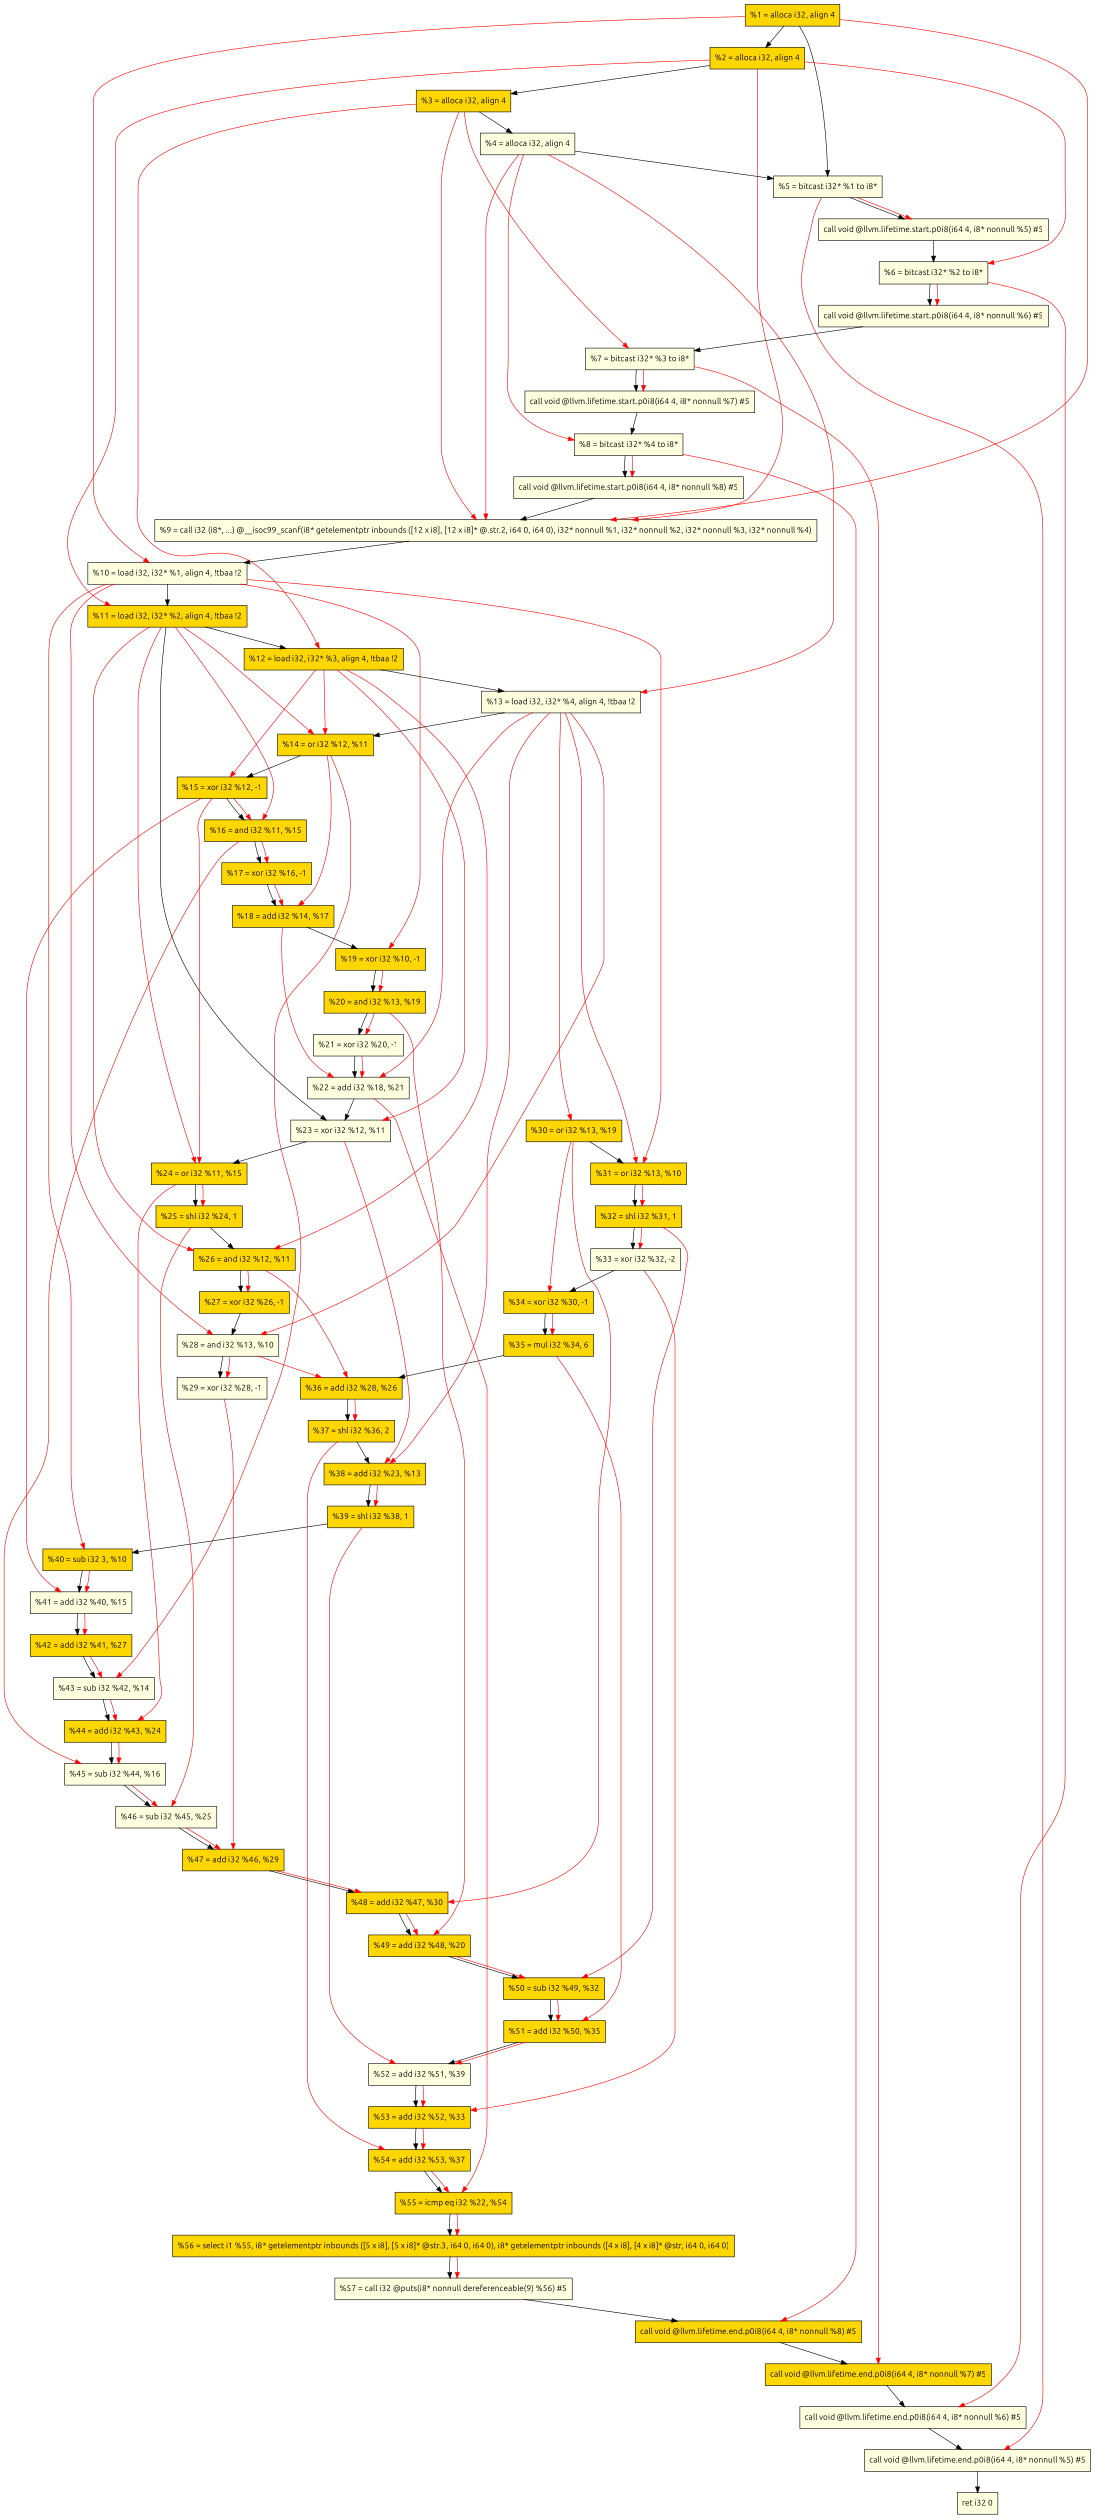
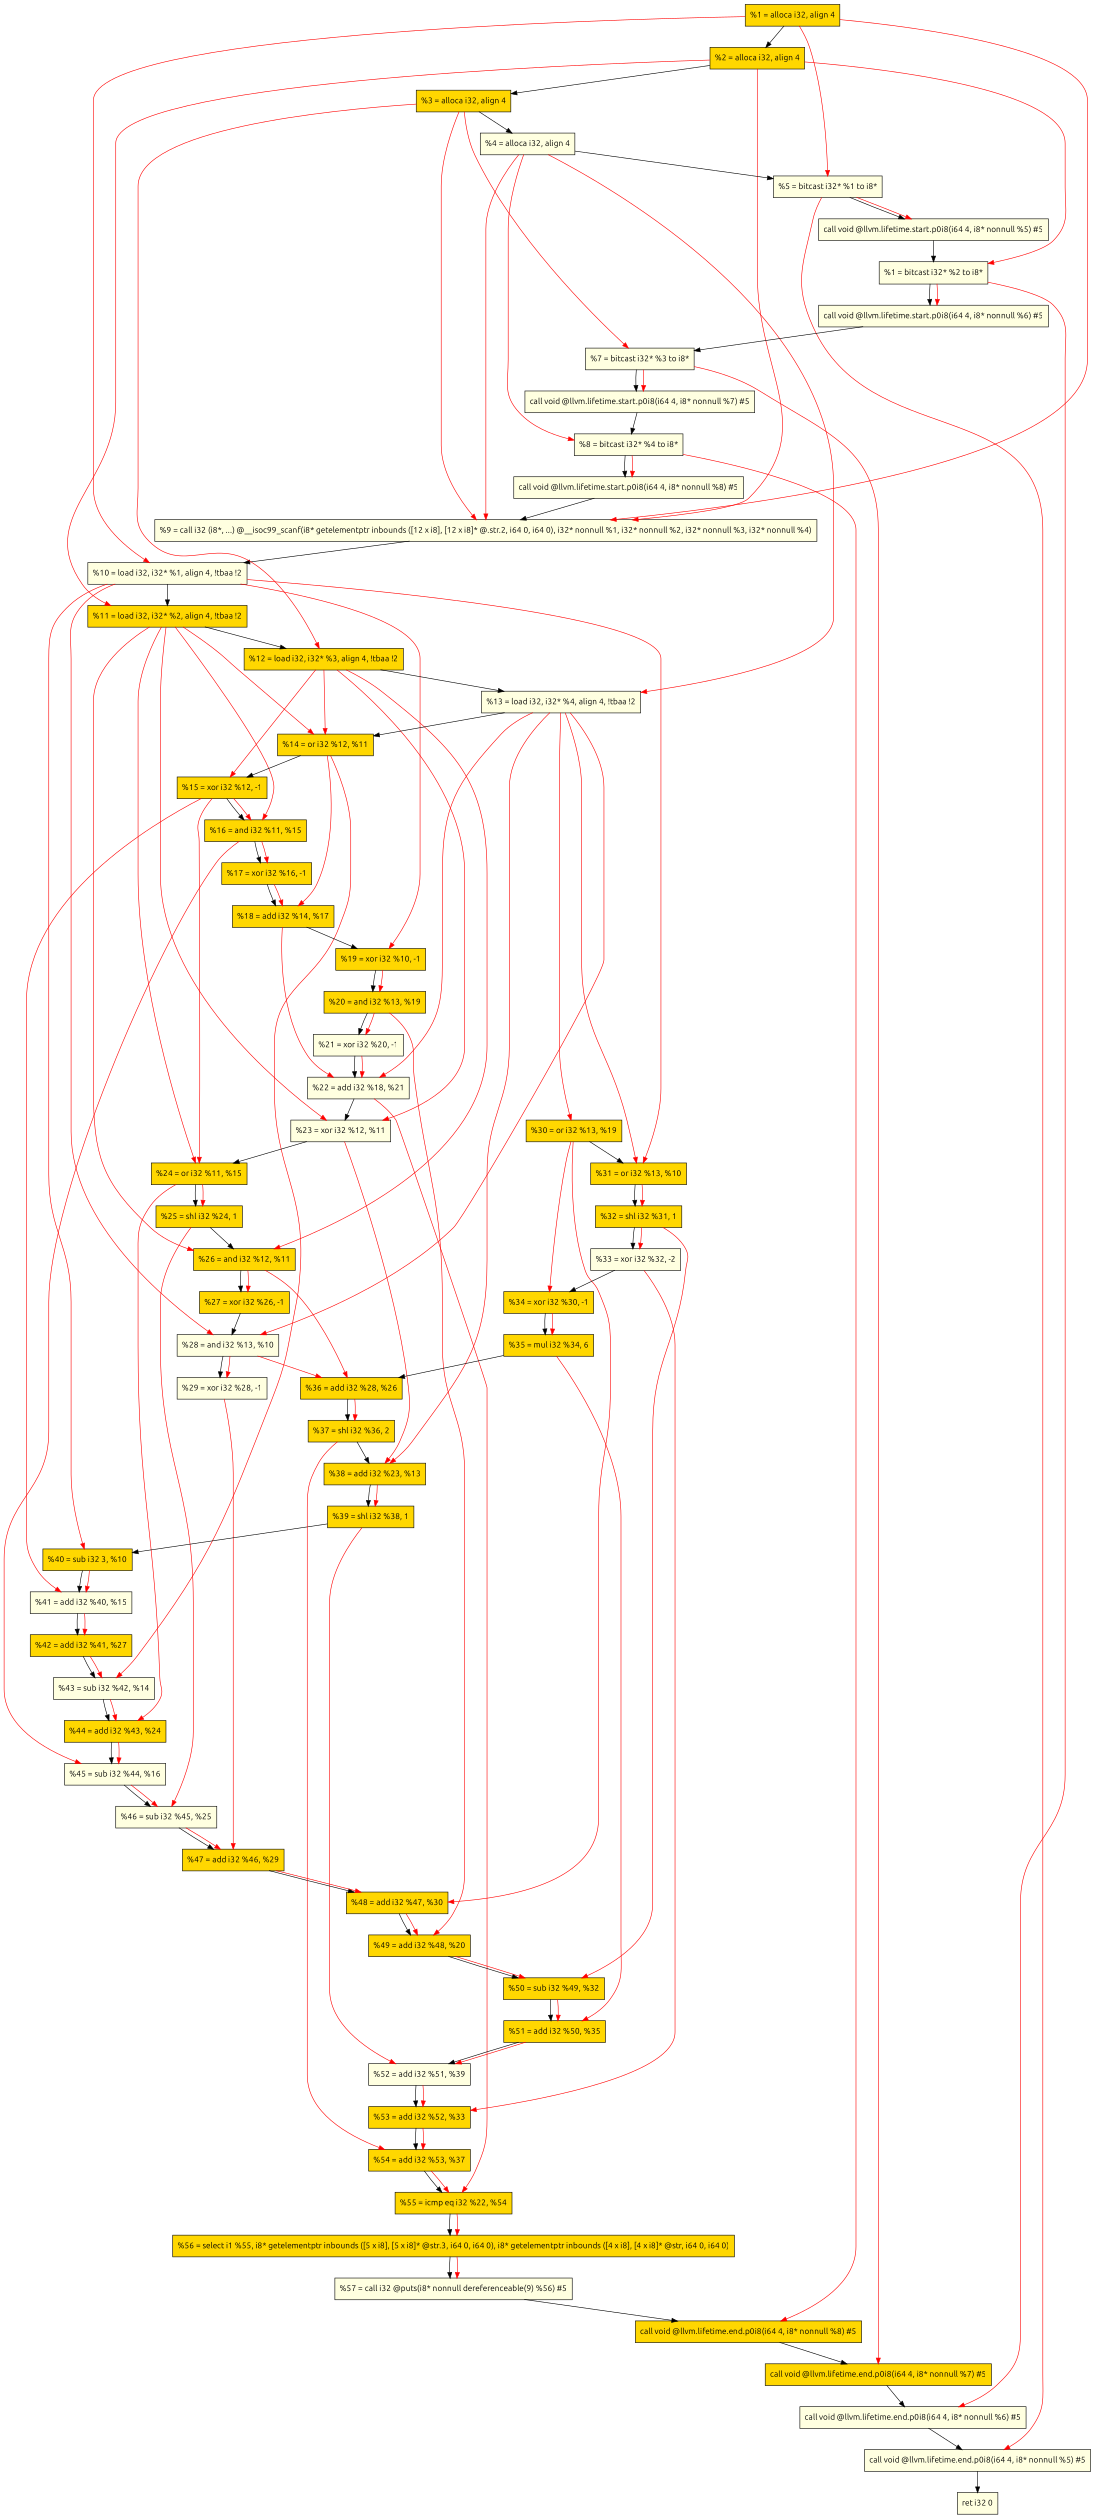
edge "%1 = alloca i32, align 4" -> "%5 = bitcast i32* %1 to i8*": color black -> red
node "%6 = bitcast i32* %2 to i8*": label "%6 = bitcast i32* %2 to i8*" -> "%1 = bitcast i32* %2 to i8*"
edge "%11 = load i32, i32* %2, align 4, !tbaa !2" -> "%23 = xor i32 %12, %11": color black -> red
